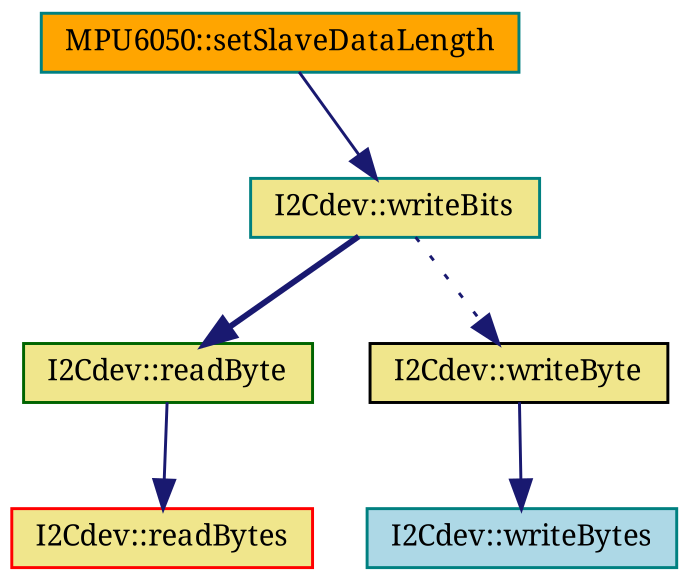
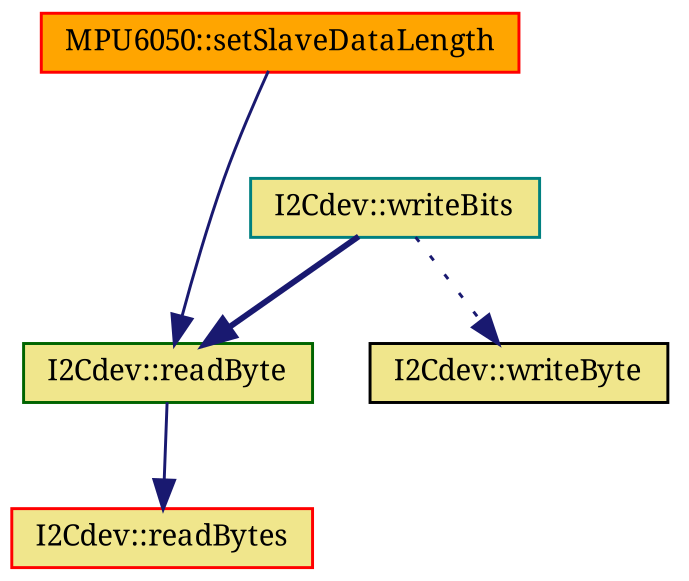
node "MPU6050::setSlaveDataLength": color teal -> red
edge "MPU6050::setSlaveDataLength" -> "I2Cdev::writeBits": now "MPU6050::setSlaveDataLength" -> "I2Cdev::readByte"
node "I2Cdev::writeBytes": removed
